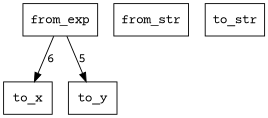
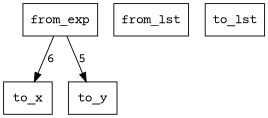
node "from_lst": added
node "from_str": removed
node "to_str": removed
node "to_lst": added
